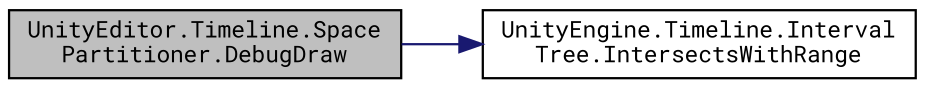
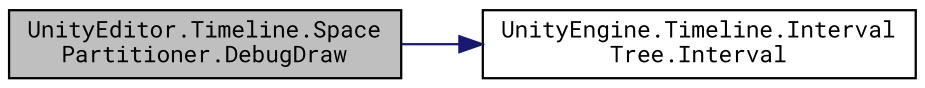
node "UnityEngine.Timeline.Interval Tree.IntersectsWithRange": label "UnityEngine.Timeline.Interval Tree.IntersectsWithRange" -> "UnityEngine.Timeline.Interval Tree.Interval"
